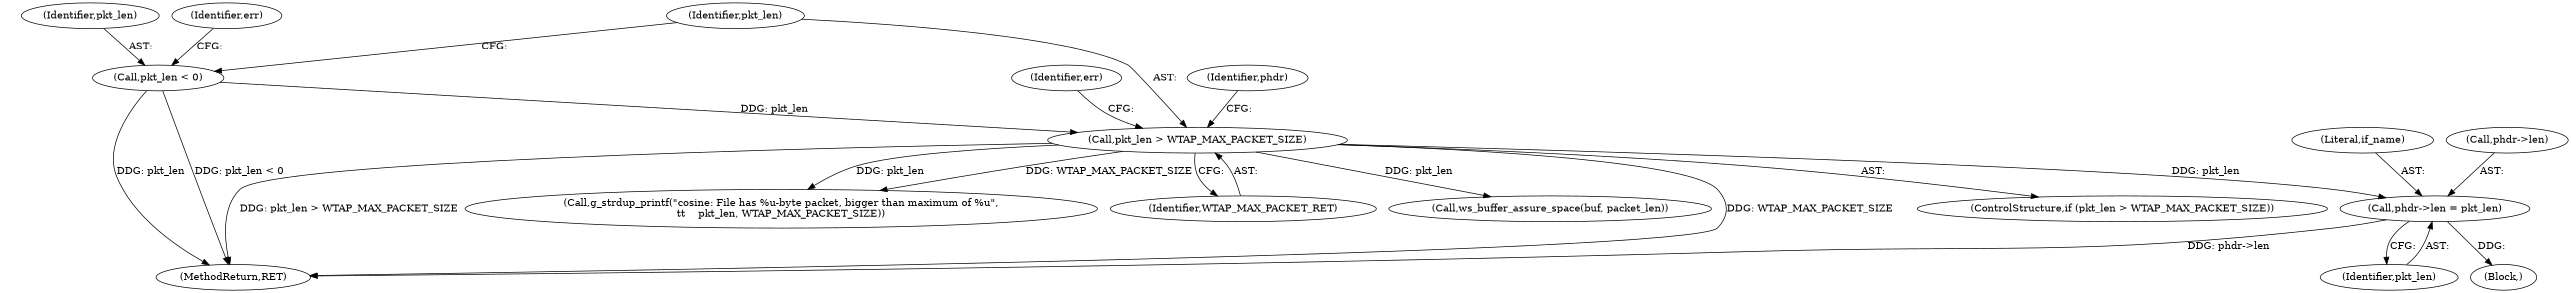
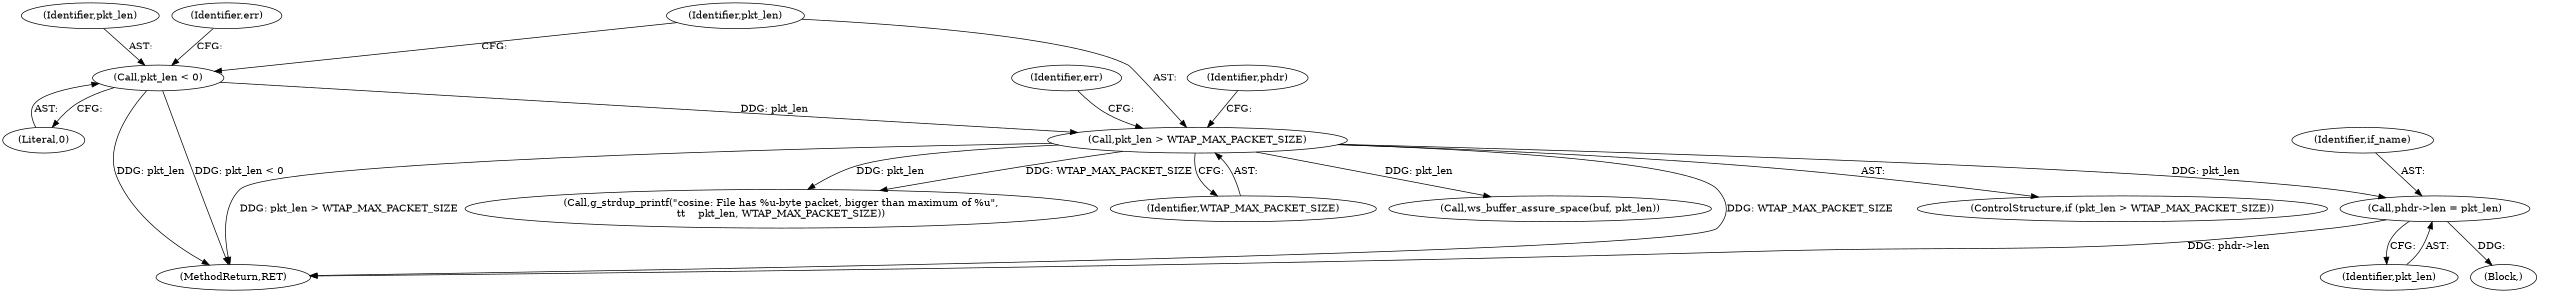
node "(Literal,0)": added
node "(Literal,if_name)": label "(Literal,if_name)" -> "(Identifier,if_name)"
node "(Call,phdr->len)": removed
node "(Identifier,WTAP_MAX_PACKET_RET)": label "(Identifier,WTAP_MAX_PACKET_RET)" -> "(Identifier,WTAP_MAX_PACKET_SIZE)"
node "(Call,ws_buffer_assure_space(buf, packet_len))": label "(Call,ws_buffer_assure_space(buf, packet_len))" -> "(Call,ws_buffer_assure_space(buf, pkt_len))"
